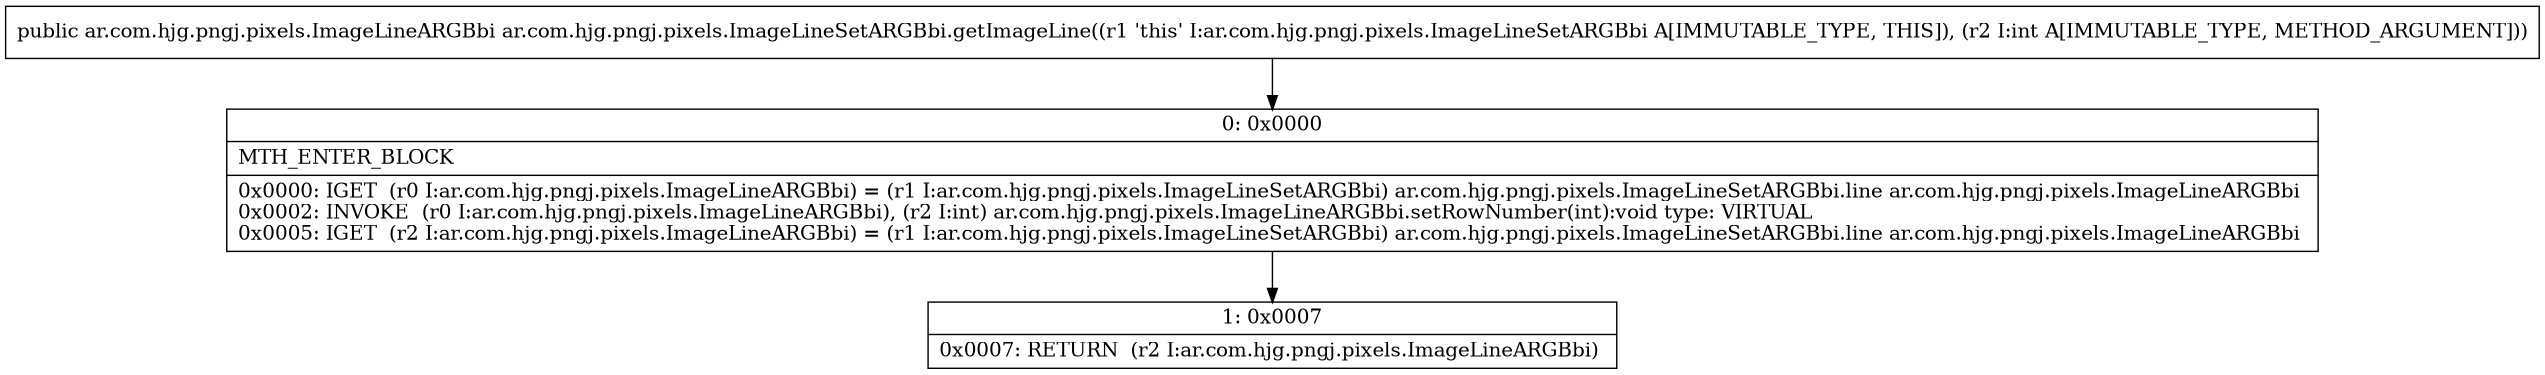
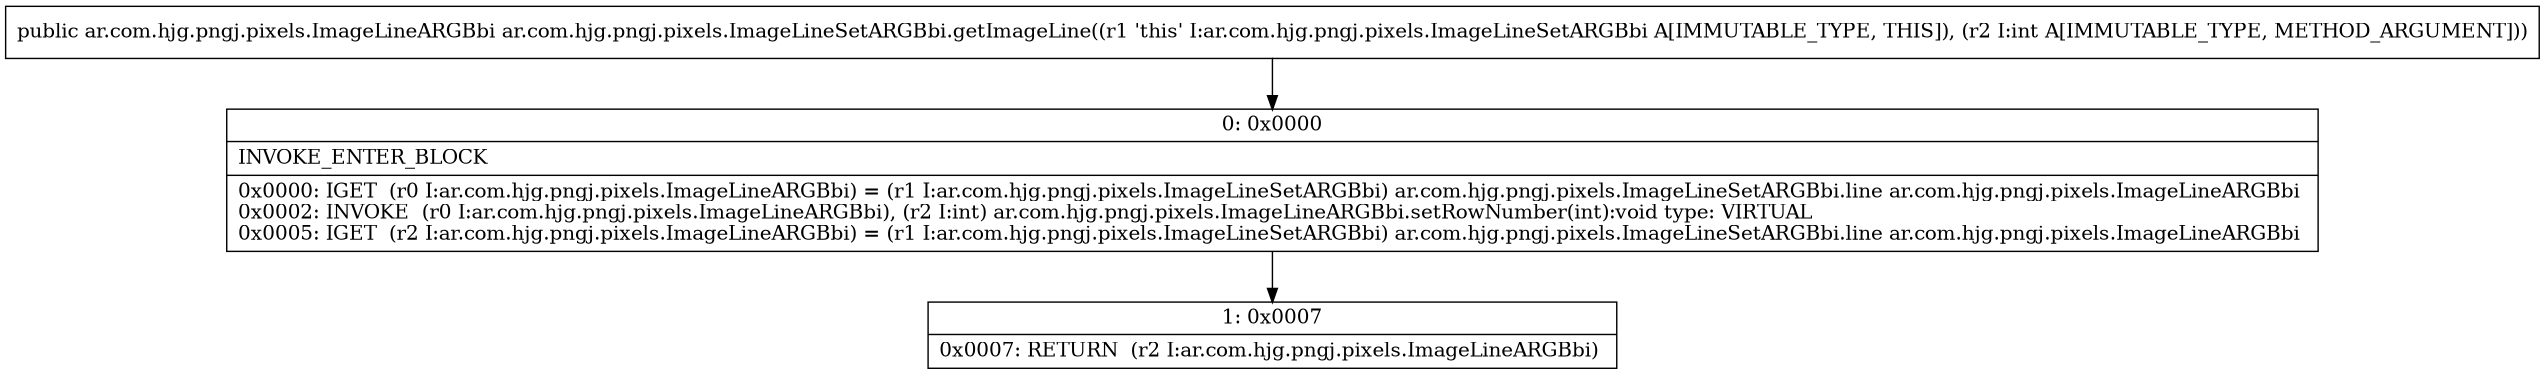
node "0: 0x0000": text "MTH_ENTER_BLOCK" -> "INVOKE_ENTER_BLOCK"
